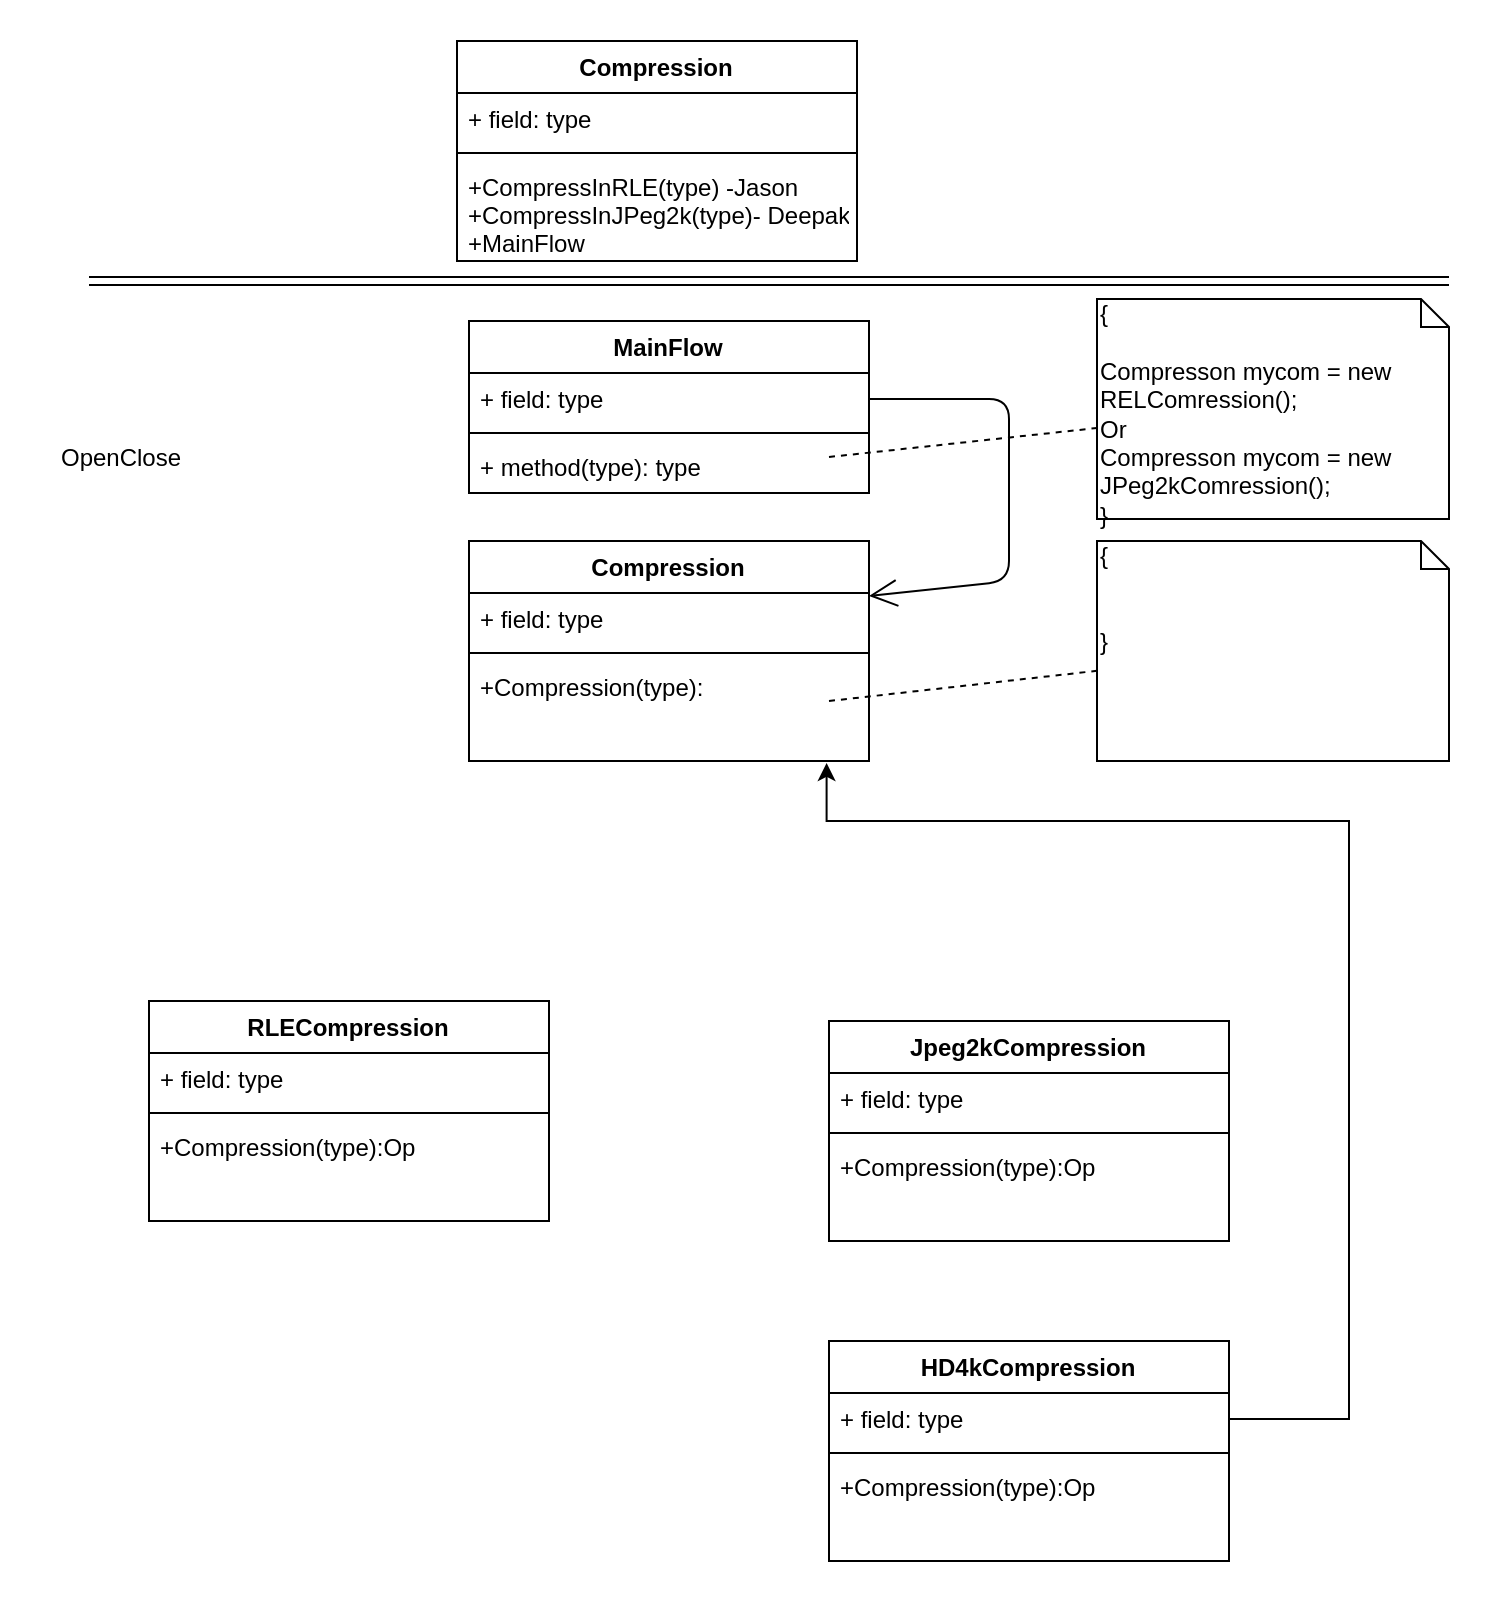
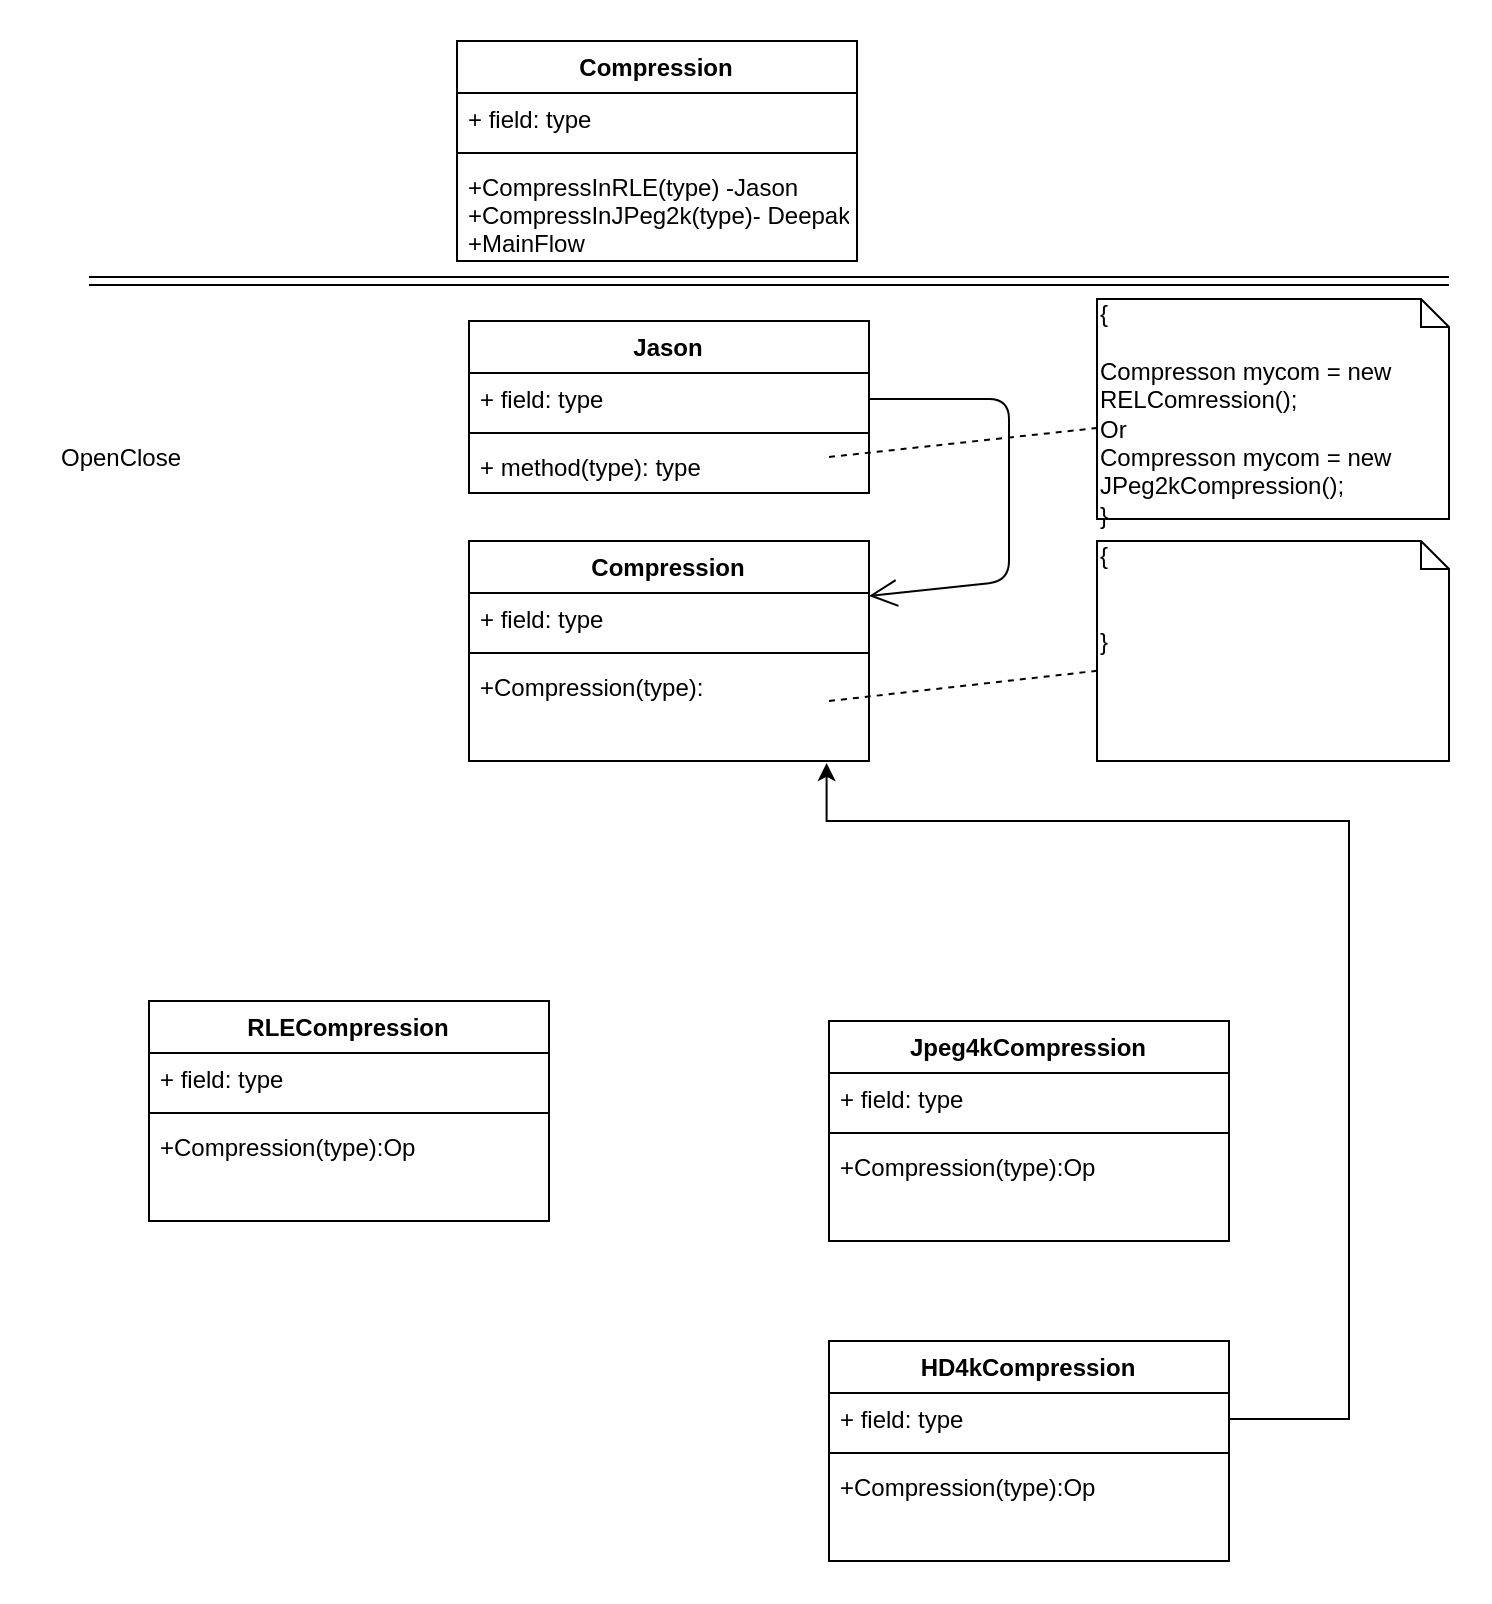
node "MainFlow": label "MainFlow" -> "Jason"
node "{ Compresson mycom = new RELComression(); Or Compresson mycom = new JPeg2kComression(); }": label "{ Compresson mycom = new RELComression(); Or Compresson mycom = new JPeg2kComression(); }" -> "{ Compresson mycom = new RELComression(); Or Compresson mycom = new JPeg2kCompression(); }"
node "Jpeg2kCompression": label "Jpeg2kCompression" -> "Jpeg4kCompression"
